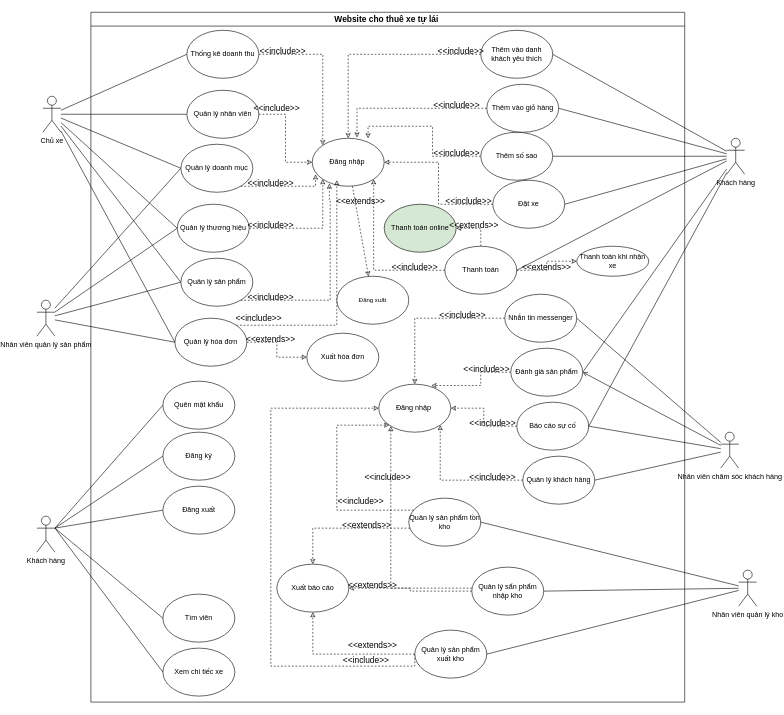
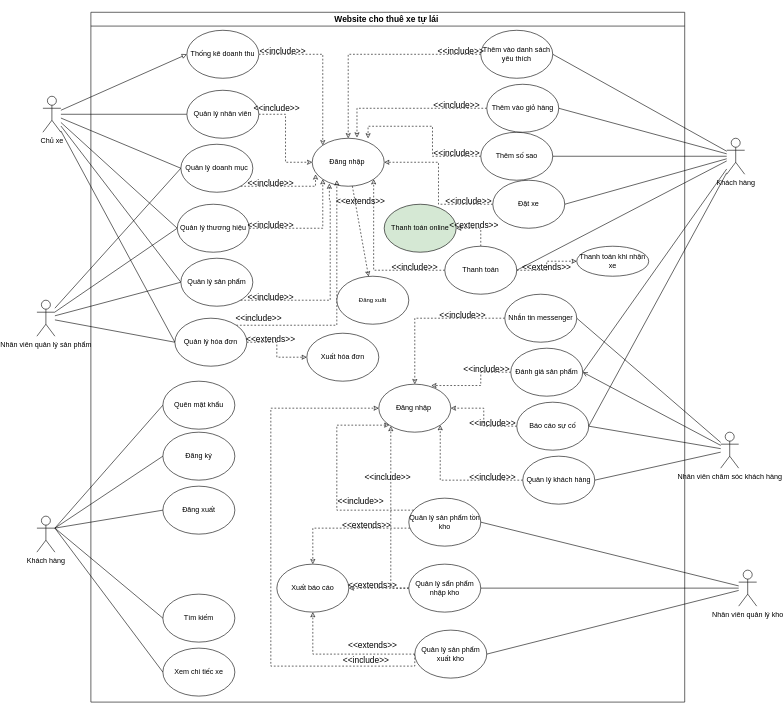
node "Thêm vào danh khách yêu thích": label "Thêm vào danh khách yêu thích" -> "Thêm vào danh sách yêu thích"
edge "Thống kê doanh thu" -- "Chủ xe": arrowhead none -> block
node "Quản lý sẩn phẩm nhập kho": moved (508, 591) -> (445, 588)
node "Tìm viên": label "Tìm viên" -> "Tìm kiếm"
